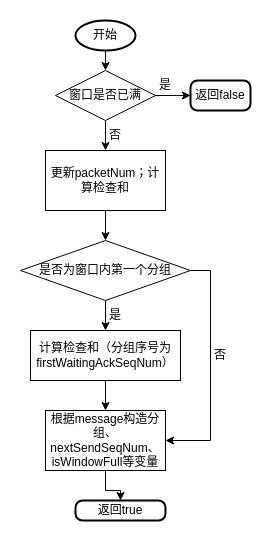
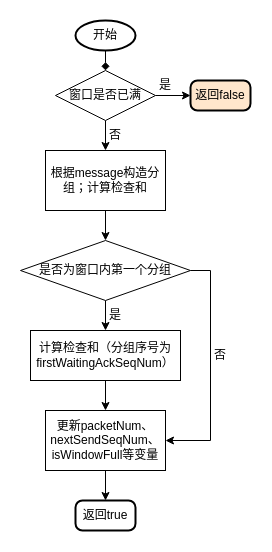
edge "开始" -> "窗口是否已满": arrowhead classic -> diamond
node "返回false": fillcolor #ffffff -> #ffe6cc
node "更新packetNum；计算检查和": label "更新packetNum；计算检查和" -> "根据message构造分组；计算检查和"
node "根据message构造分组、nextSendSeqNum、isWindowFull等变量": label "根据message构造分组、nextSendSeqNum、isWindowFull等变量" -> "更新packetNum、nextSendSeqNum、isWindowFull等变量"
node "返回true": size 90x20 -> 60x30
